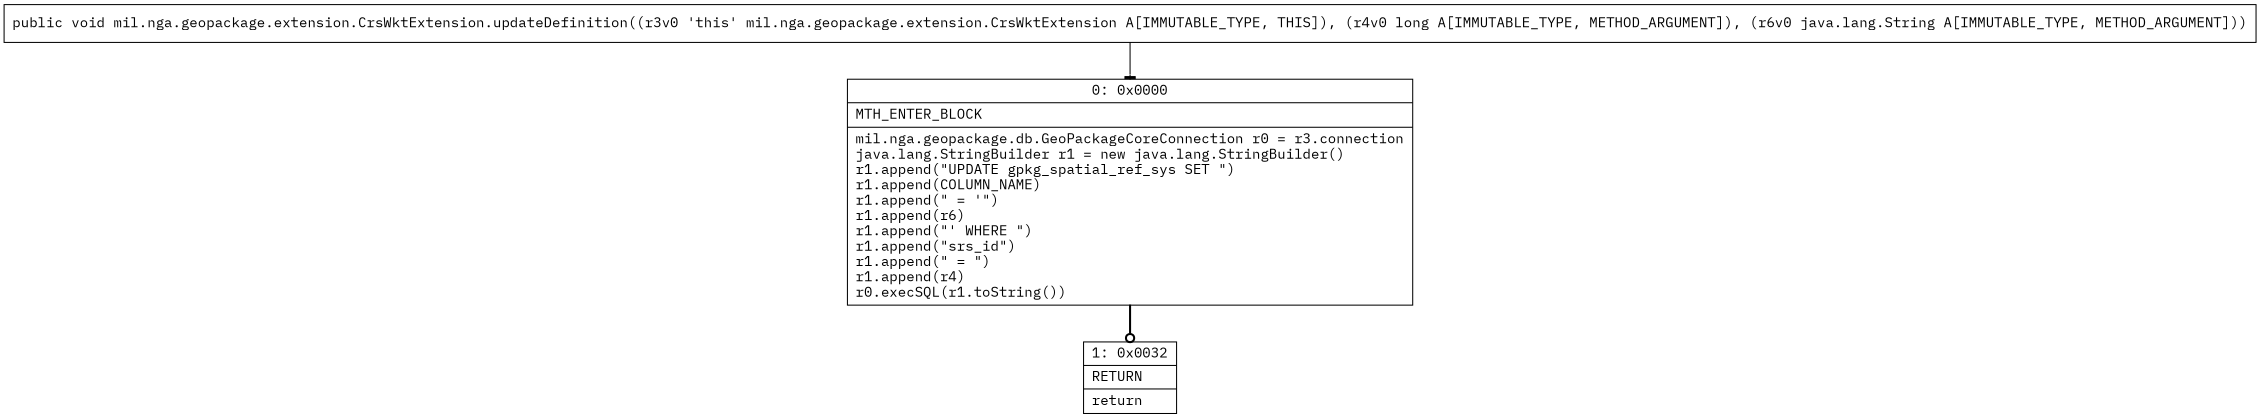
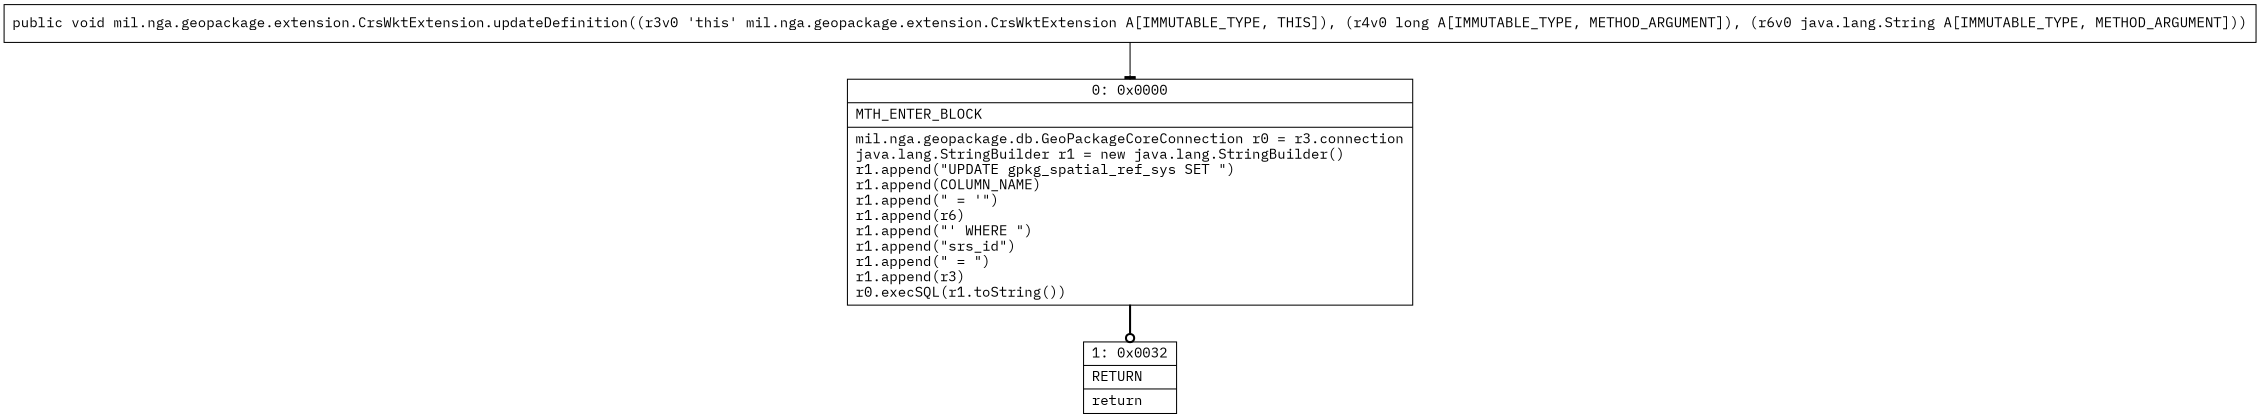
node "0: 0x0000": text "r1.append(r4)" -> "r1.append(r3)"
